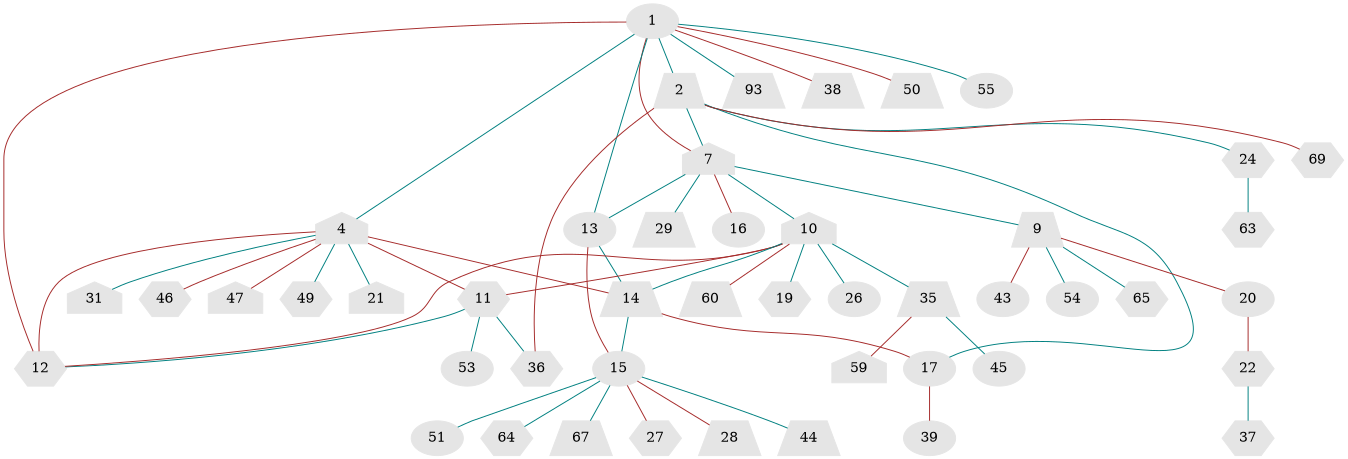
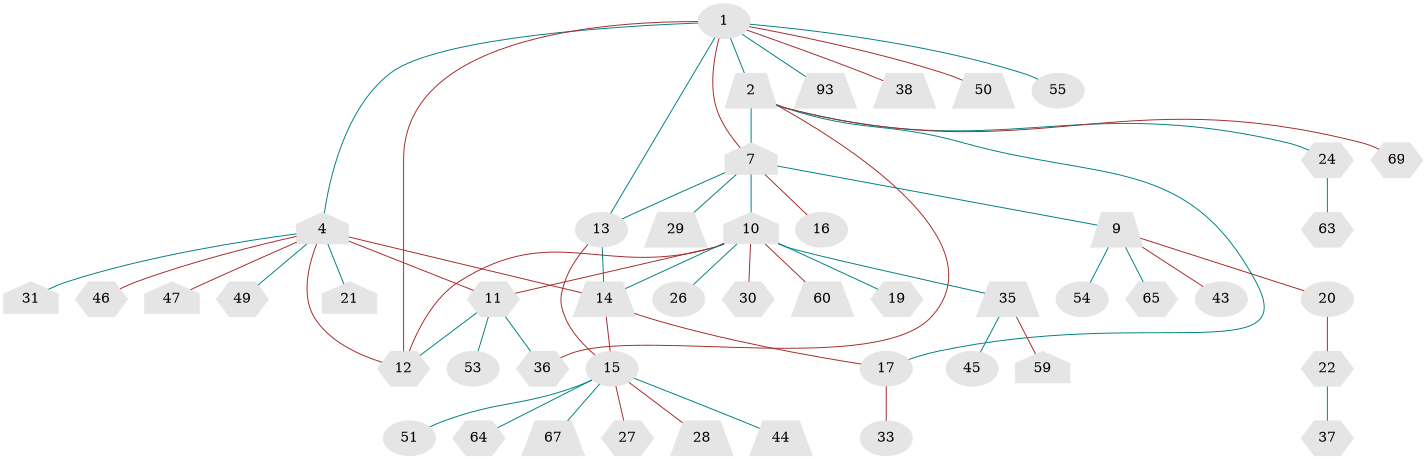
node "30": added
edge "14" -- "15": color teal -> brown
node "39": label "39" -> "33"
